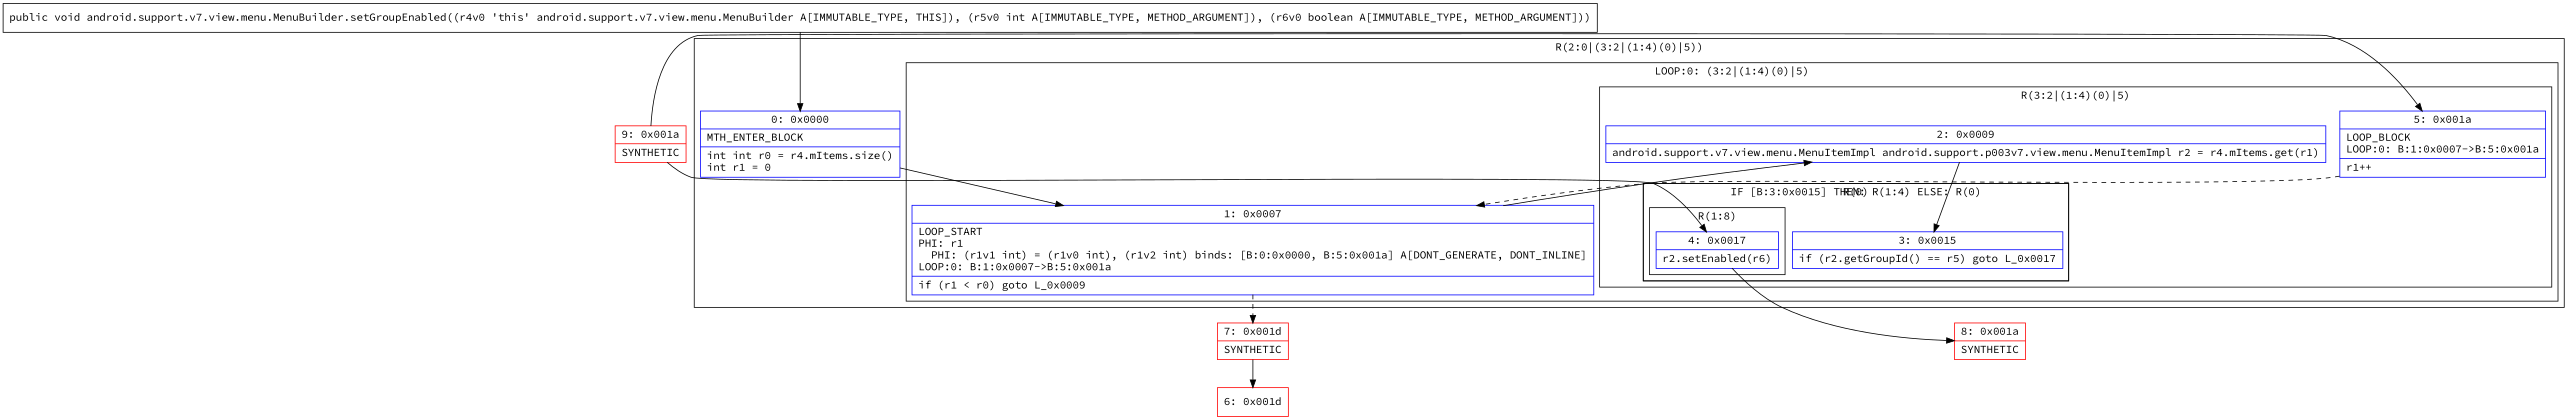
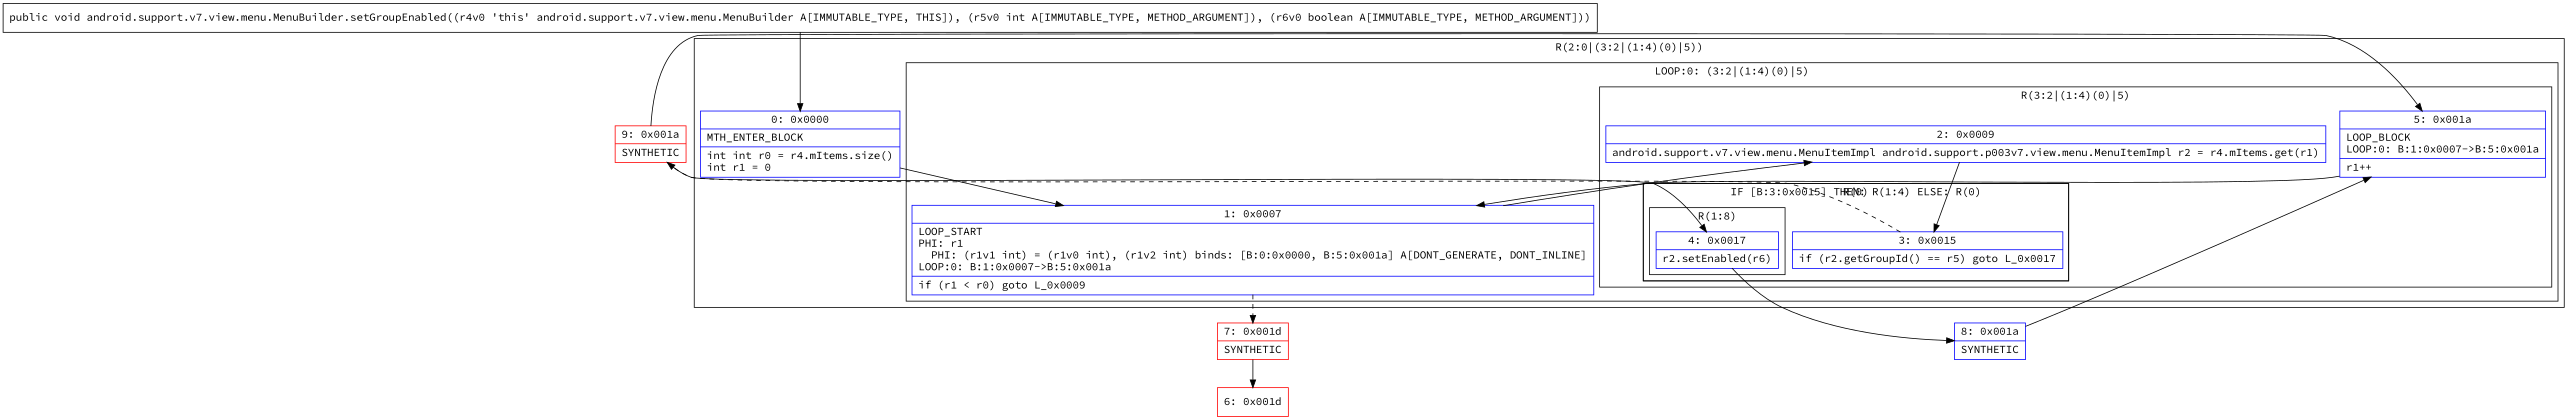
edge "3: 0x0015" -> "9: 0x001a": added
edge "5: 0x001a" -> "1: 0x0007": style dashed -> solid
edge "8: 0x001a" -> "5: 0x001a": added
node "8: 0x001a": color red -> blue
